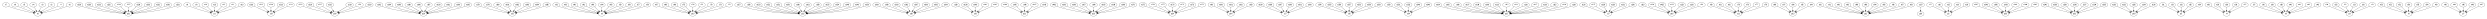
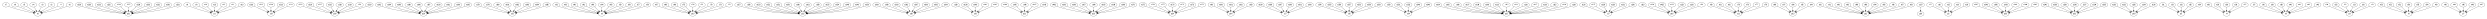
node "v218": added
